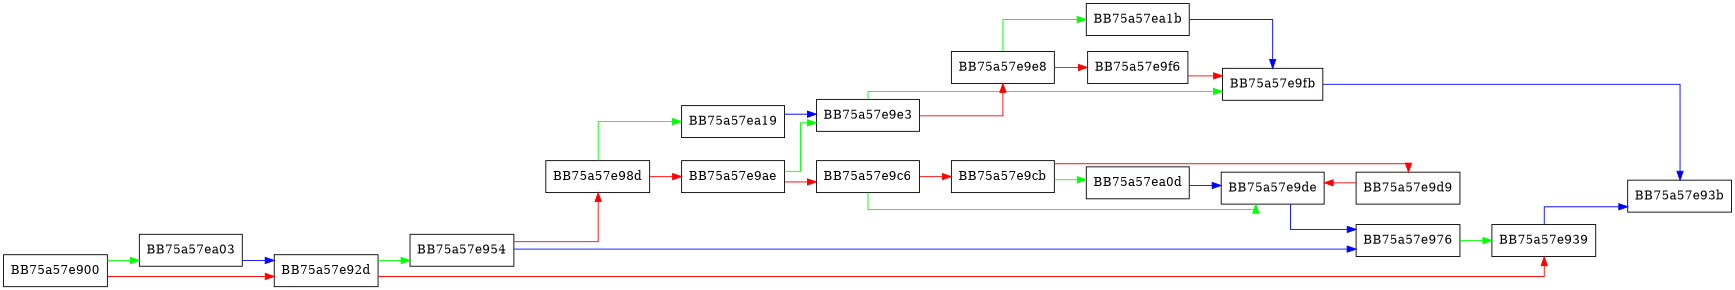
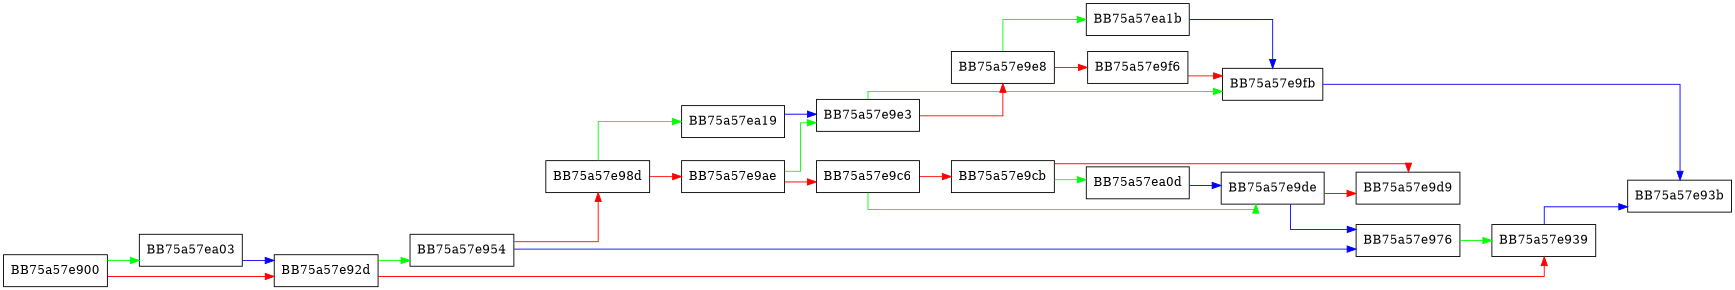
edge "BB75a57e9d9" -> "BB75a57e9de": reversed
